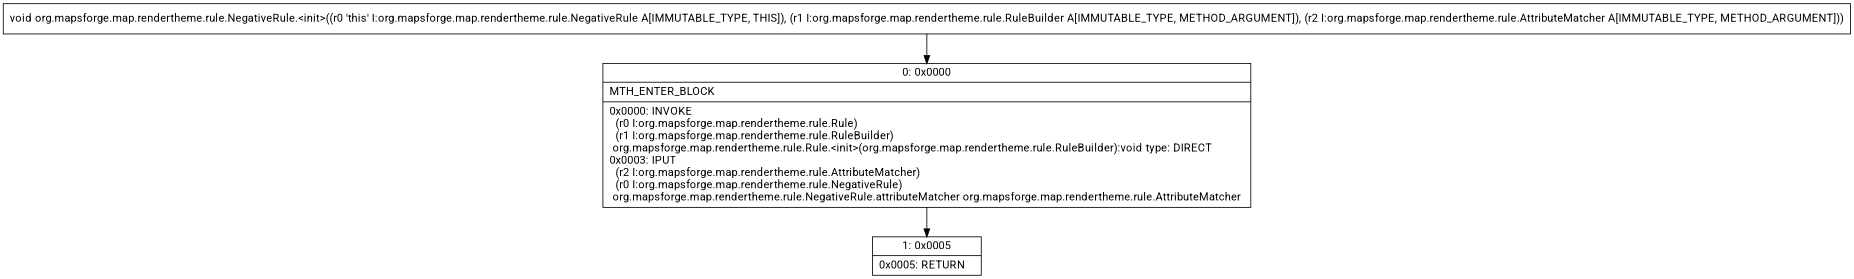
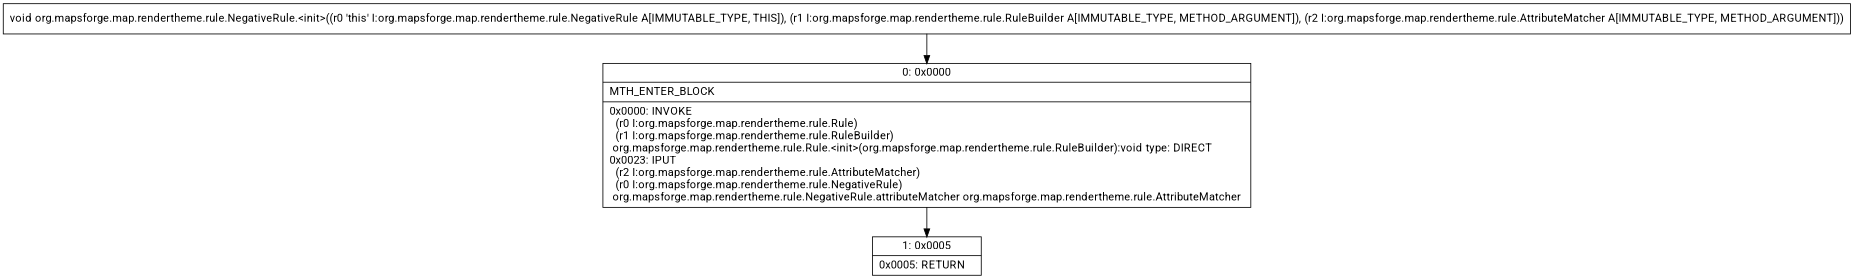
node "0: 0x0000": text "0x0003: IPUT" -> "0x0023: IPUT"
